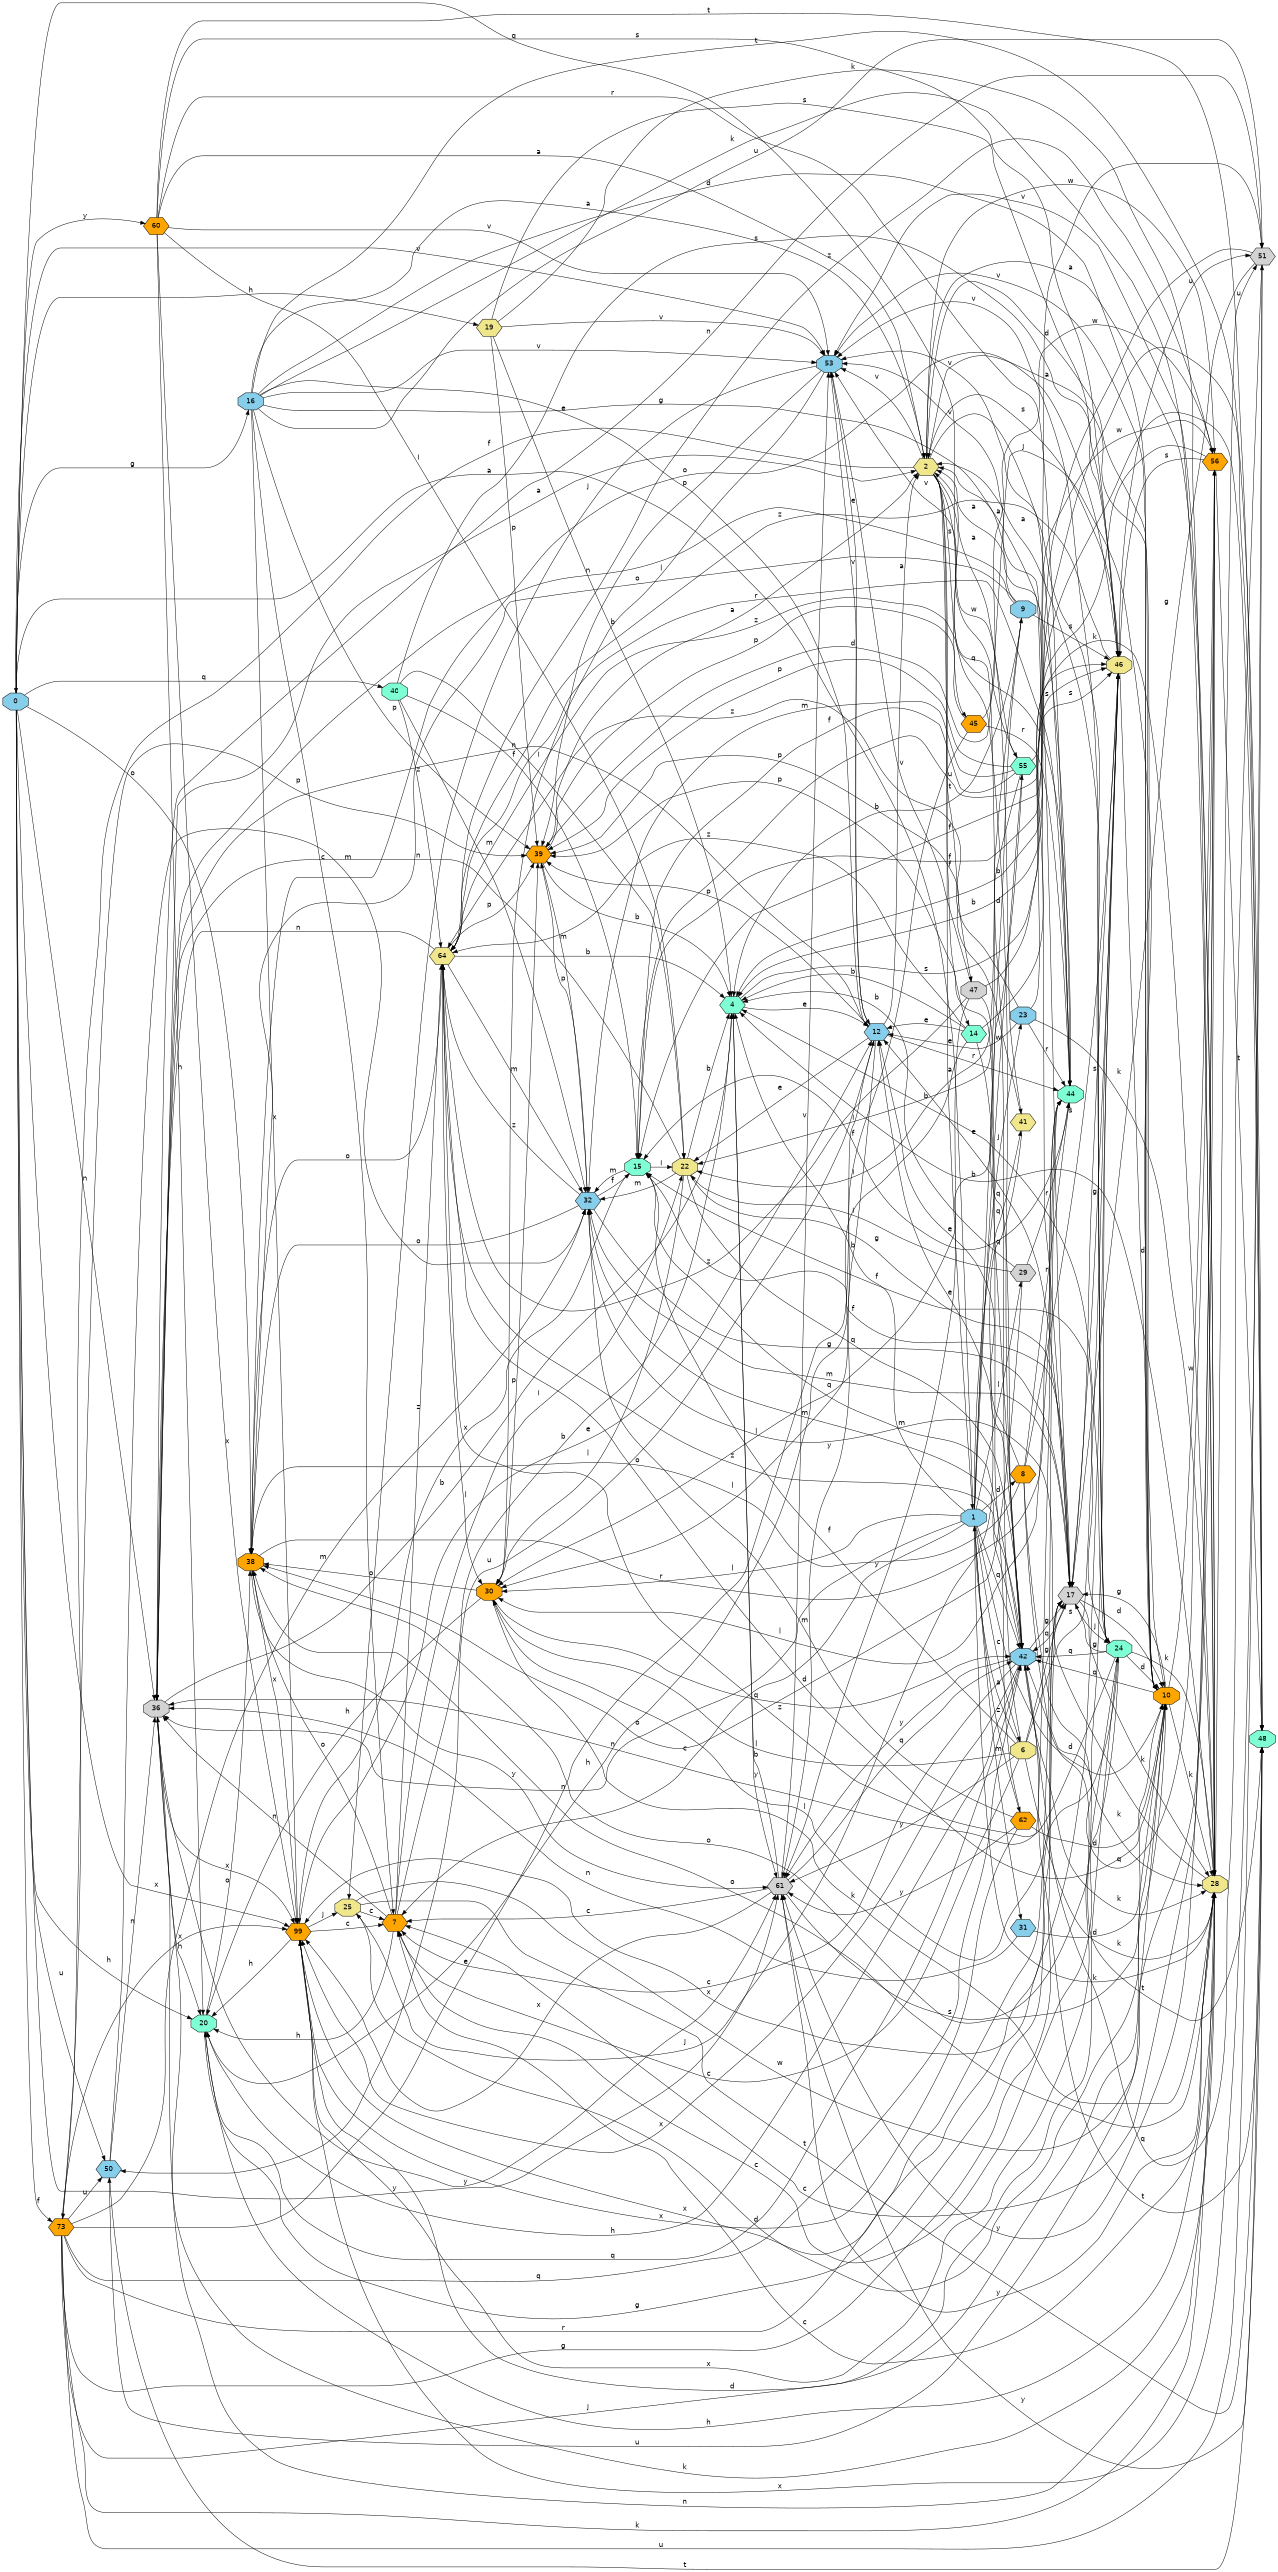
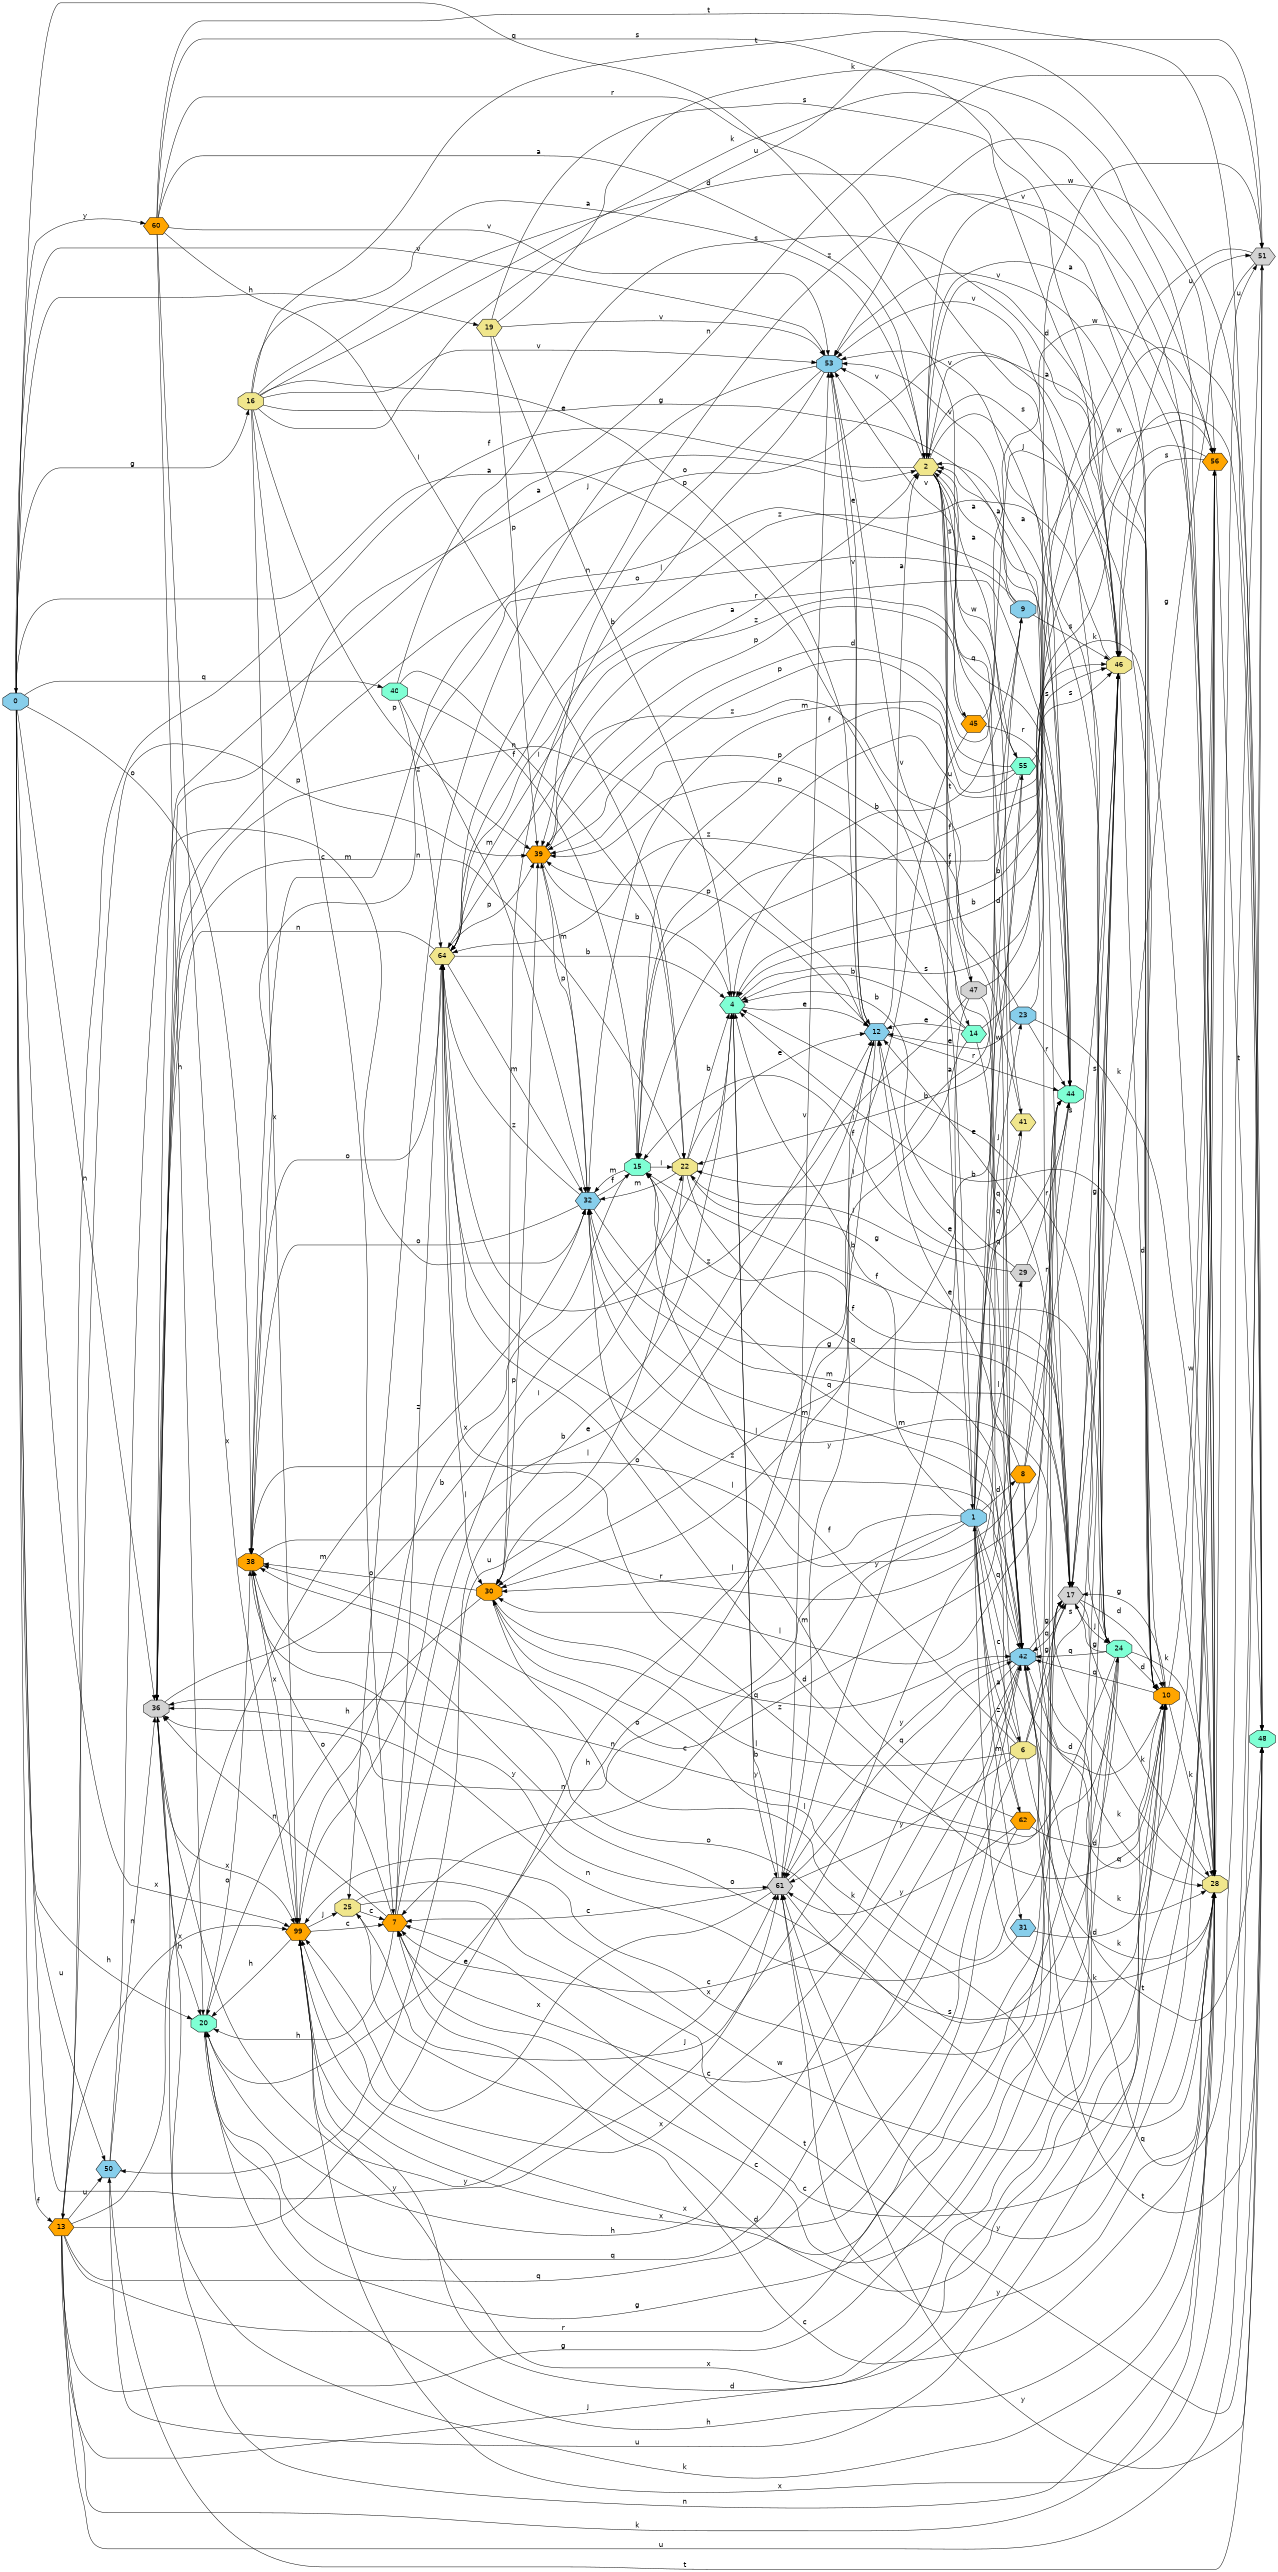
node "16": fillcolor skyblue -> khaki
edge "12" -> "22": reversed
node "73": label "73" -> "13"
